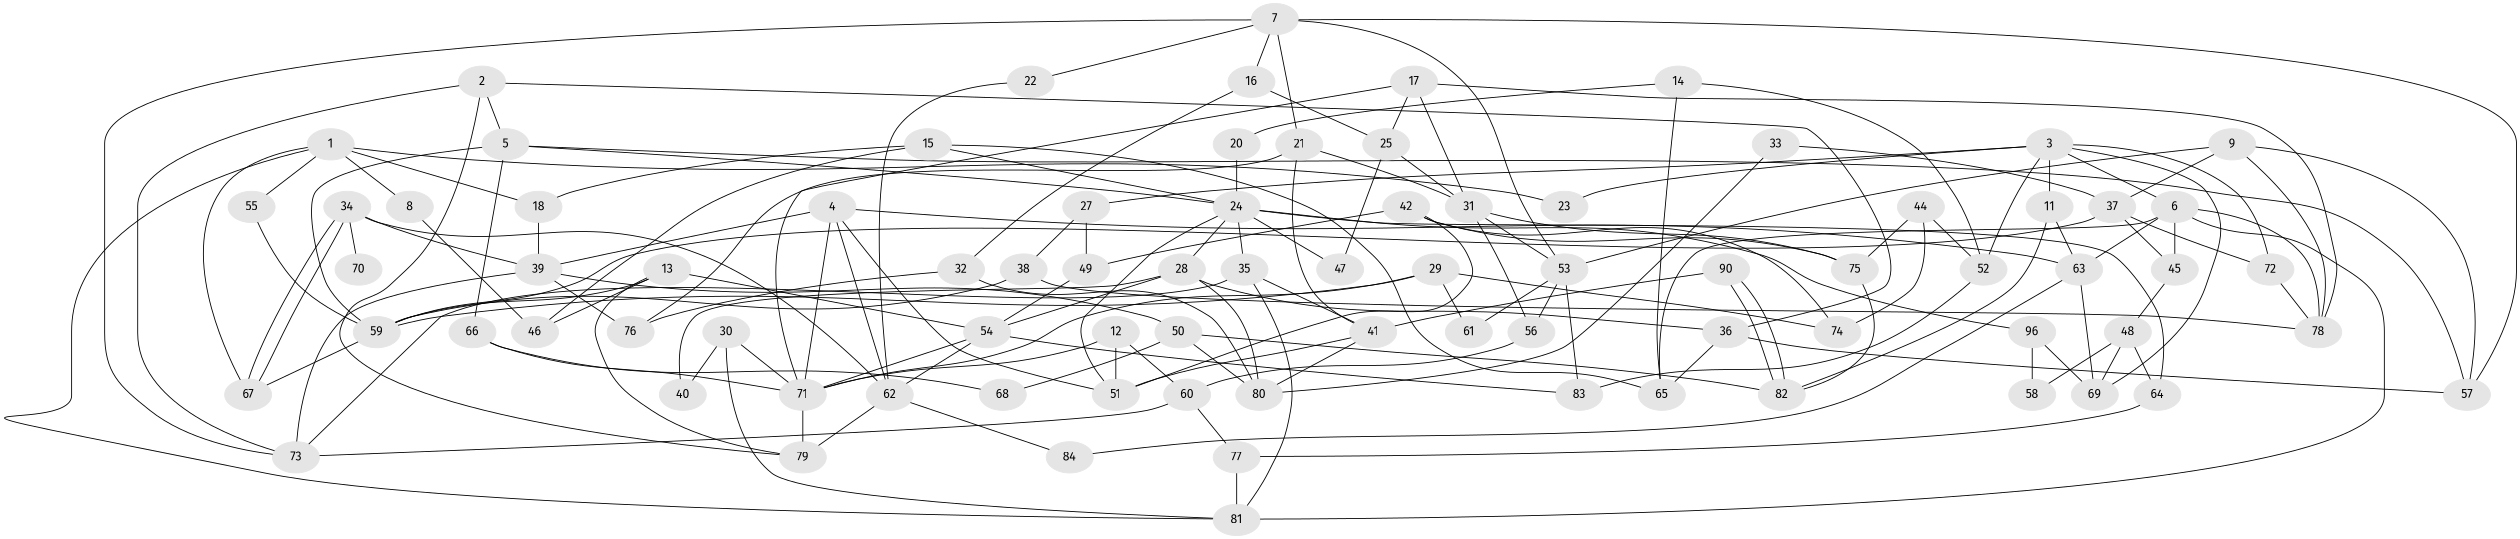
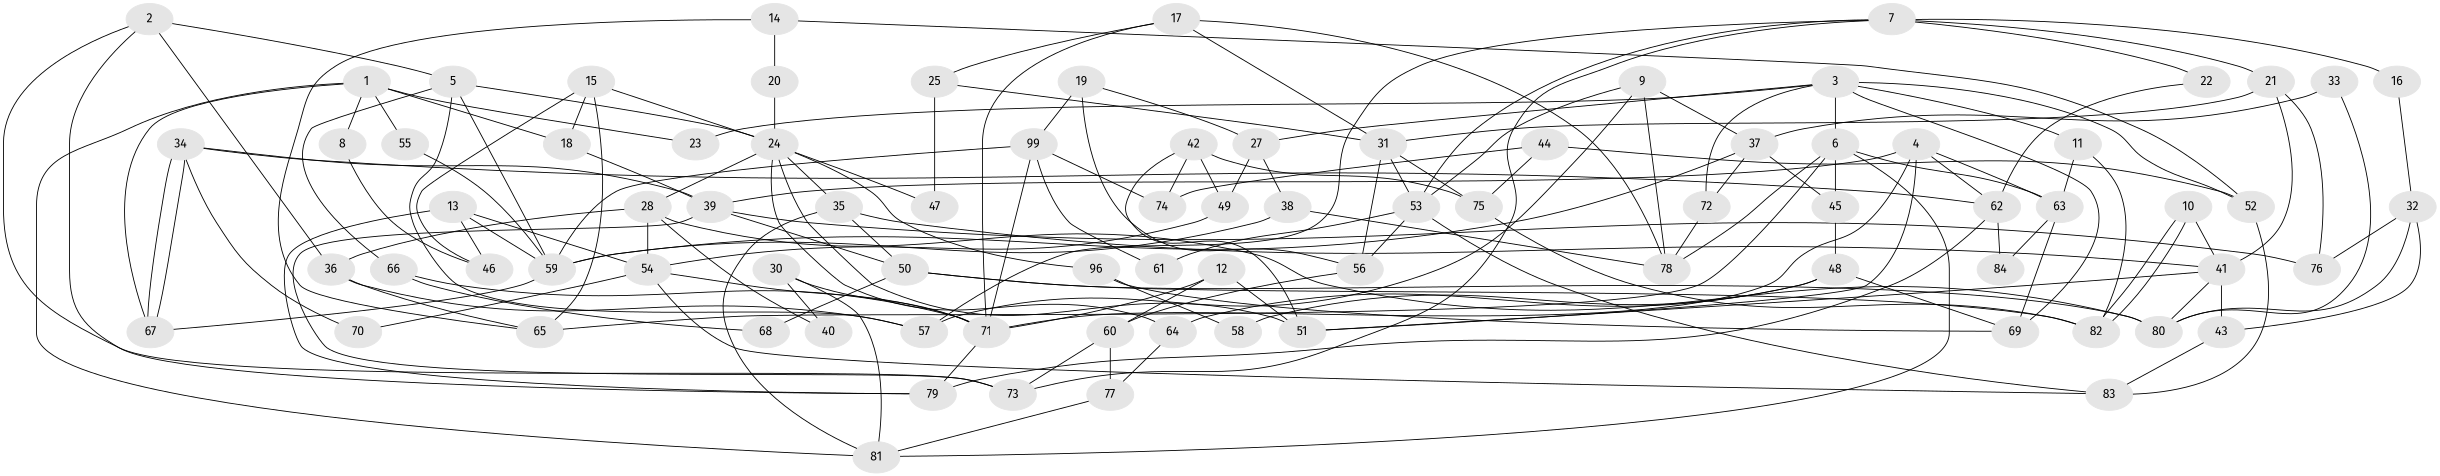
node "19": added
edge "16" -- "25": removed
node "29": label "29" -> "99"
node "90": label "90" -> "10"
edge "35" -- "73": now "35" -- "50"
node "43": added
edge "54" -- "62": now "54" -- "70"
